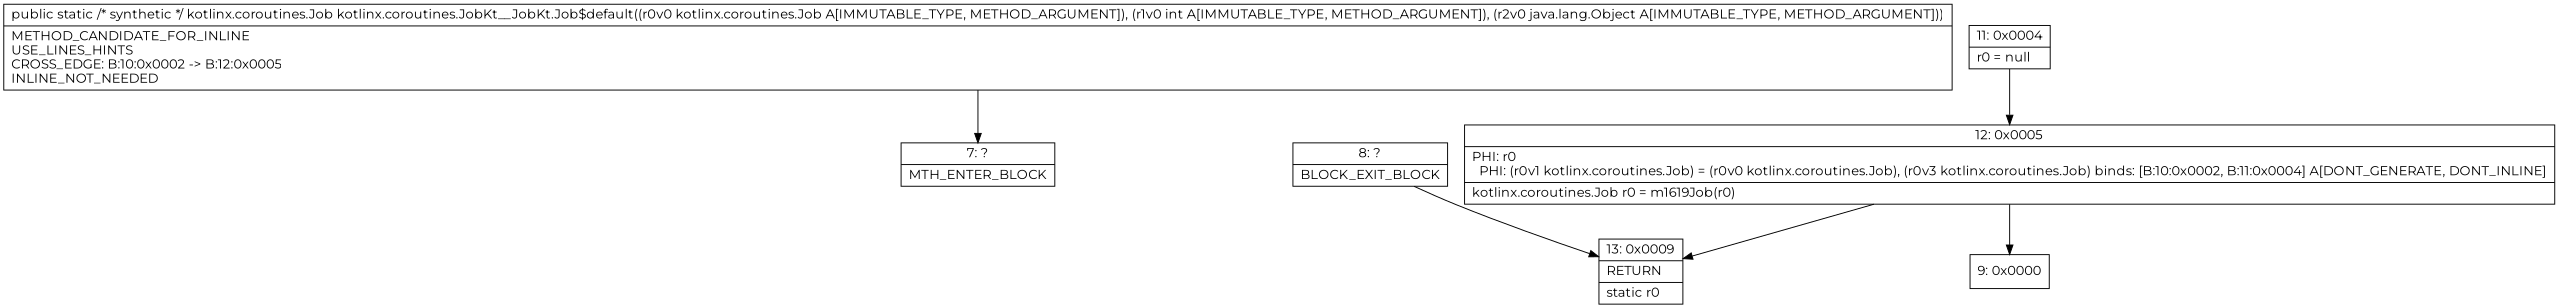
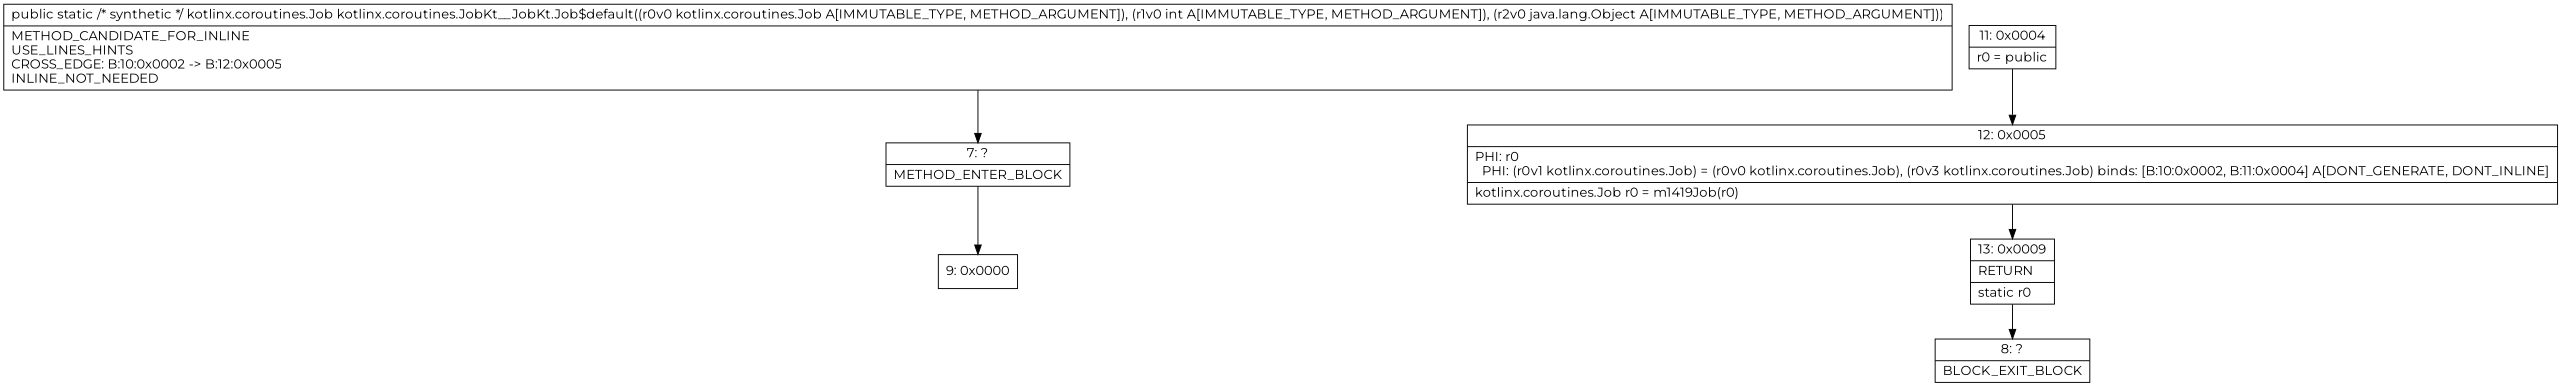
node "11: 0x0004": text "r0 = null" -> "r0 = public"
node "7: ?": text "MTH_ENTER_BLOCK" -> "METHOD_ENTER_BLOCK"
node "12: 0x0005": text "kotlinx.coroutines.Job r0 = m1619Job(r0)" -> "kotlinx.coroutines.Job r0 = m1419Job(r0)"
edge "8: ?" -> "13: 0x0009": reversed
edge "12: 0x0005" -> "9: 0x0000": now "7: ?" -> "9: 0x0000"
